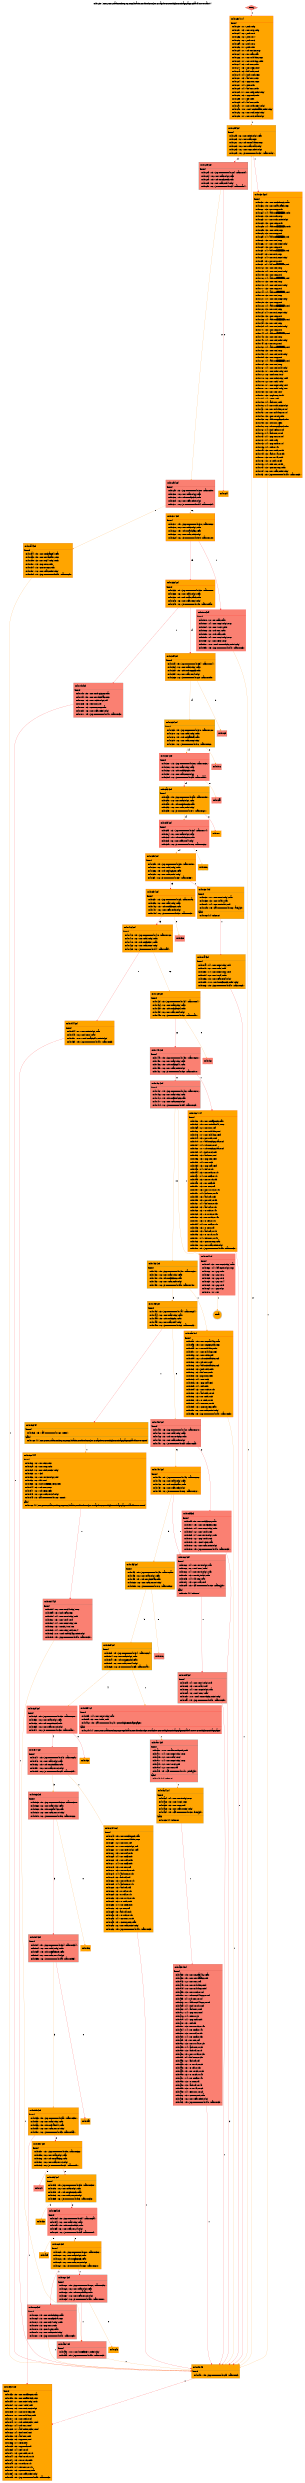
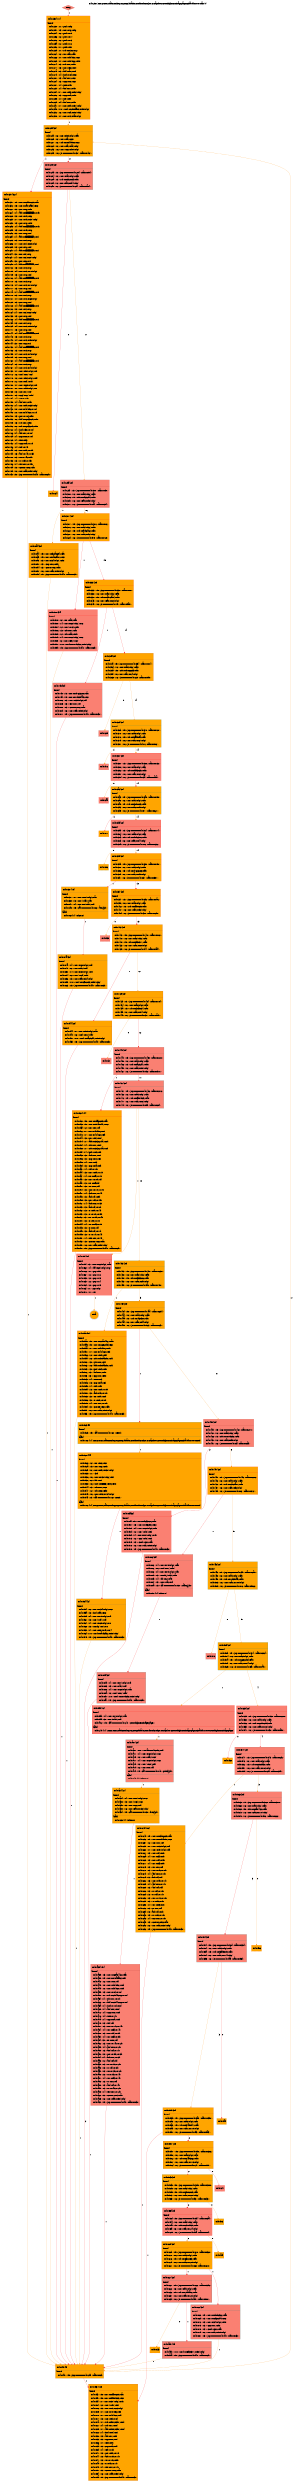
node "0x401954 [42]": fillcolor salmon -> orange
edge "0x401954 [42]" -> "0x401ad0 [15]": now "0x401954 [42]" -> "0x401f40 [5]"
